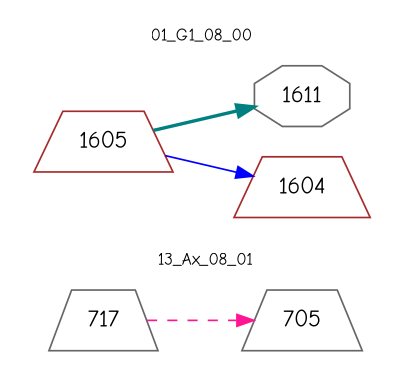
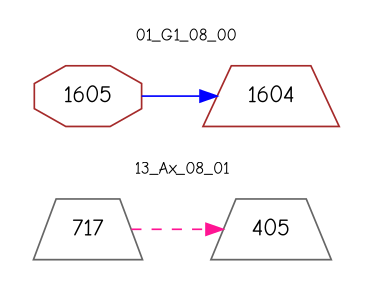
node "1611": removed
node "1605": shape trapezium -> octagon
node "705": label "705" -> "405"
